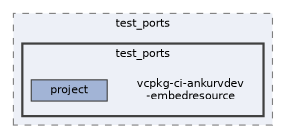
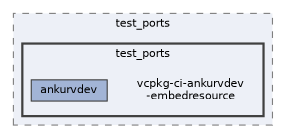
node "project": label "project" -> "ankurvdev"
